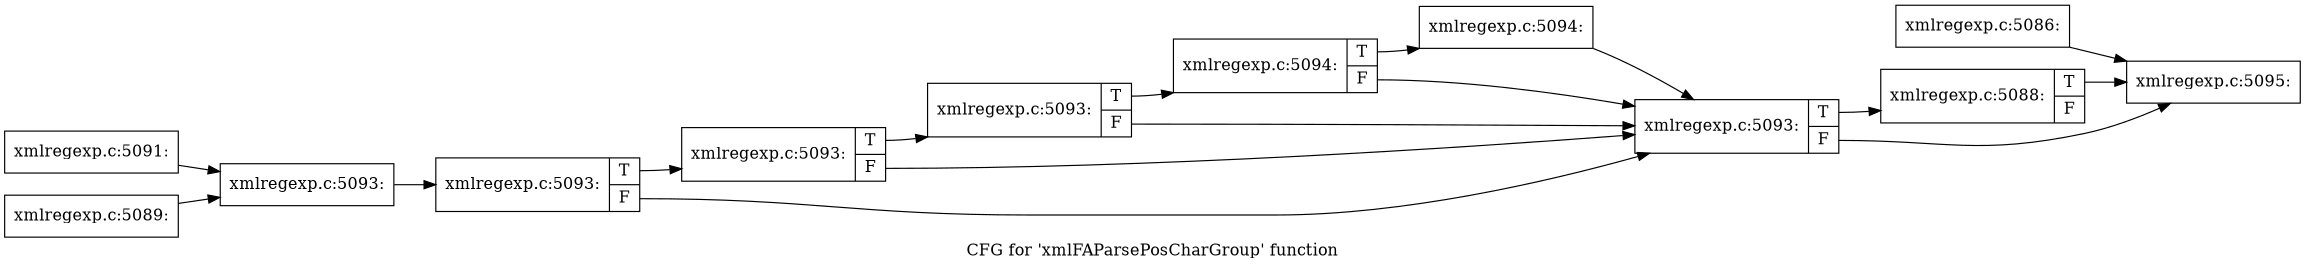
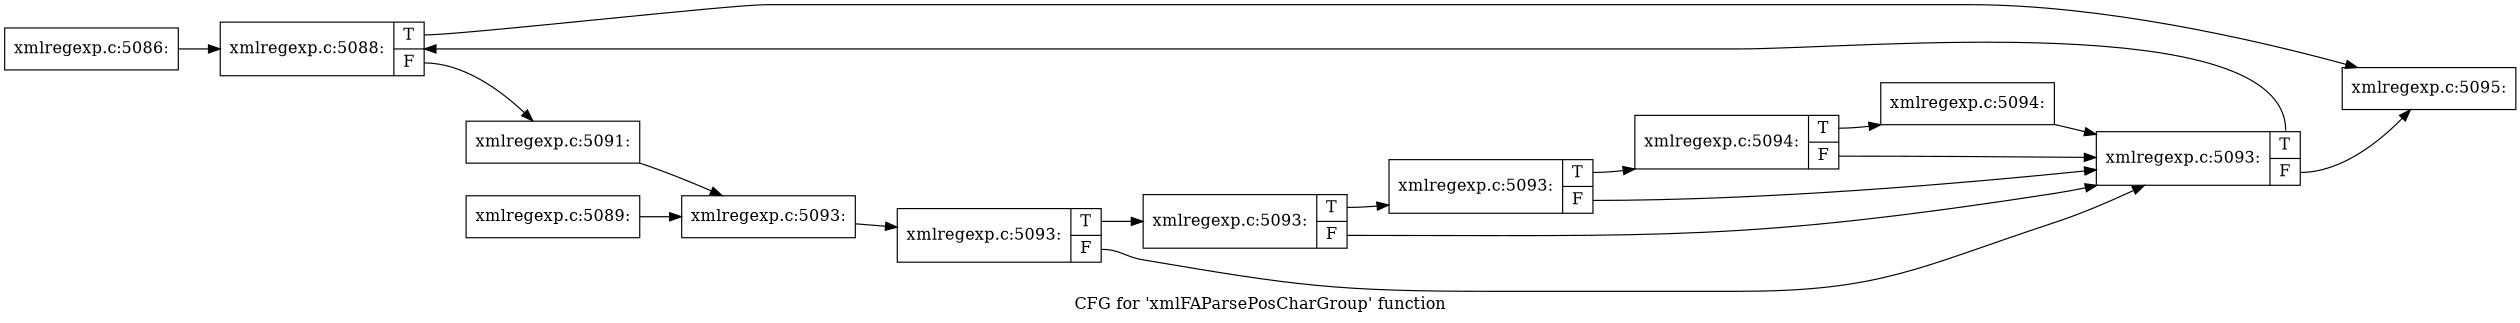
edge "xmlregexp.c:5086:" -> "xmlregexp.c:5095:": now "xmlregexp.c:5086:" -> "xmlregexp.c:5088:"
edge "xmlregexp.c:5088:" -> "xmlregexp.c:5091:": added
